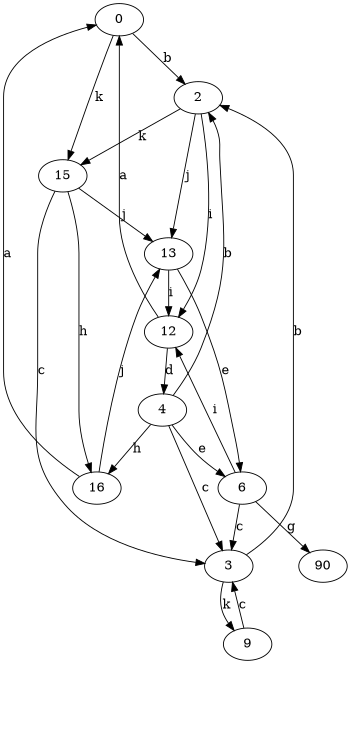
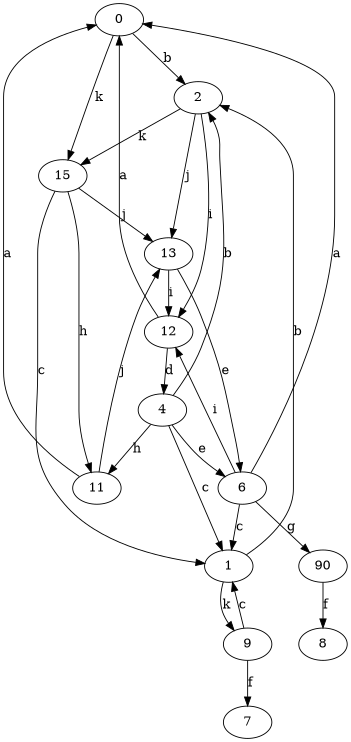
edge "6" -> "0": added, label "a"
node "16": label "16" -> "11"
node "3": label "3" -> "1"
node "8": added
node "7": added
